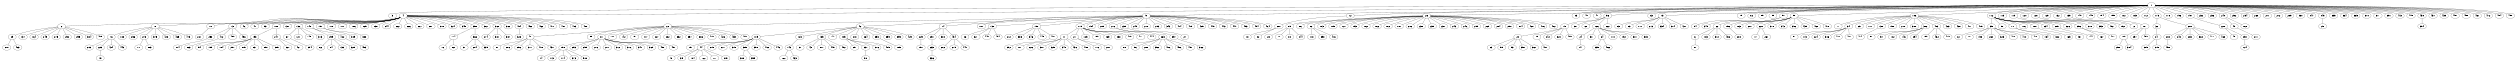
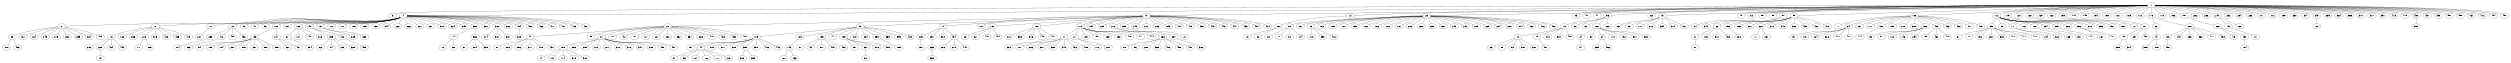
node "115": removed
